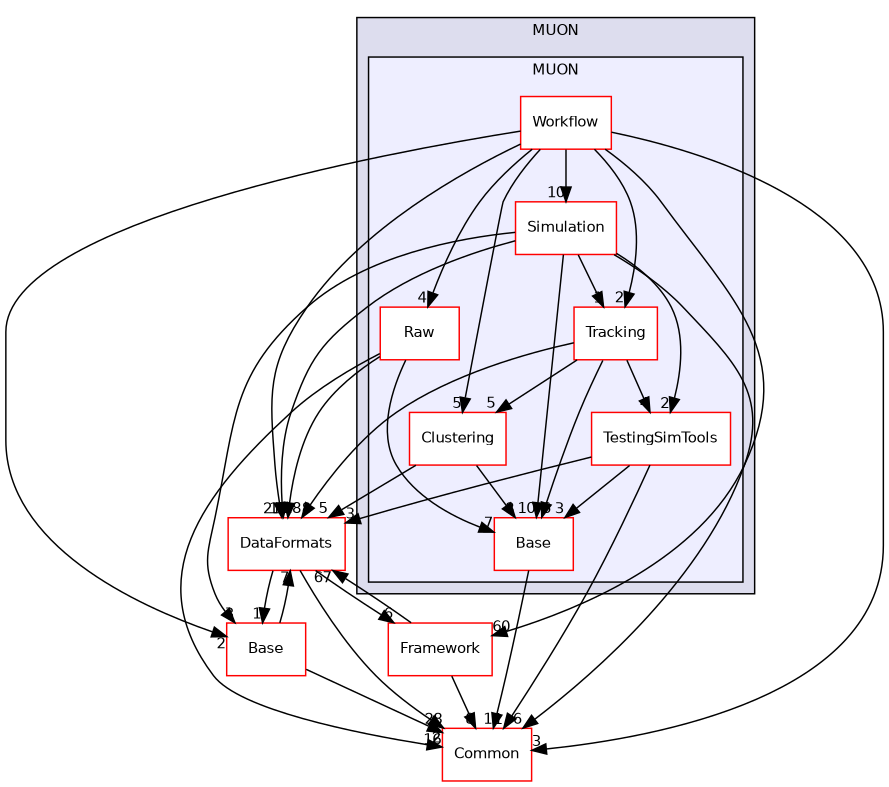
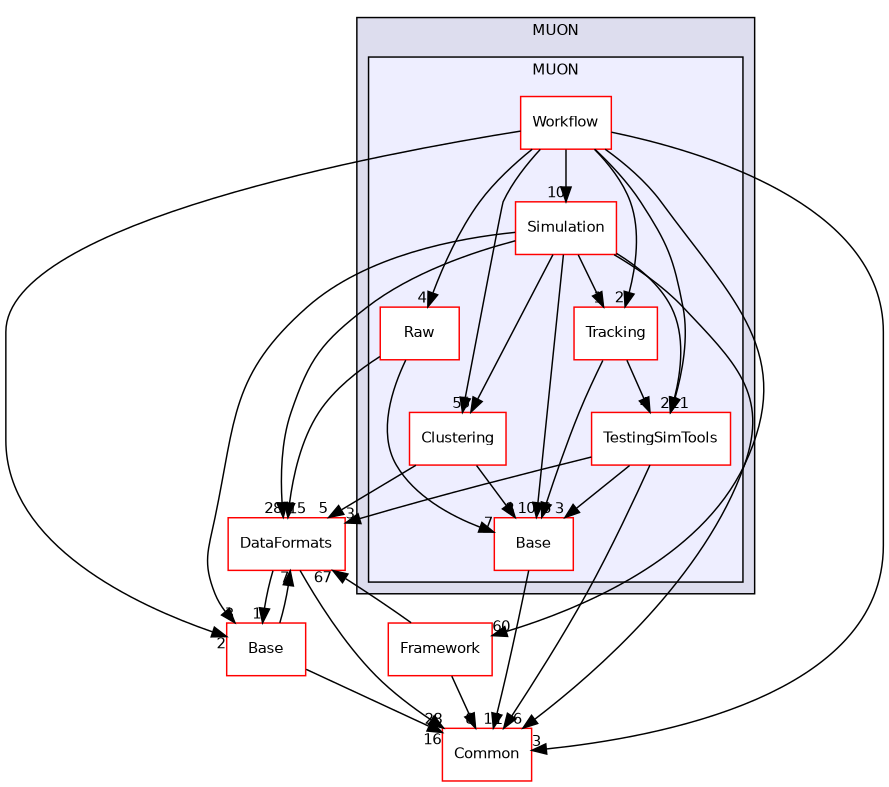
edge "Workflow" -> "DataFormats": now "Workflow" -> "TestingSimTools"
edge "Tracking" -> "Clustering": now "Simulation" -> "Clustering"
edge "Tracking" -> "DataFormats": removed
edge "Raw" -> "Common": removed
edge "DataFormats" -> "Framework": removed
